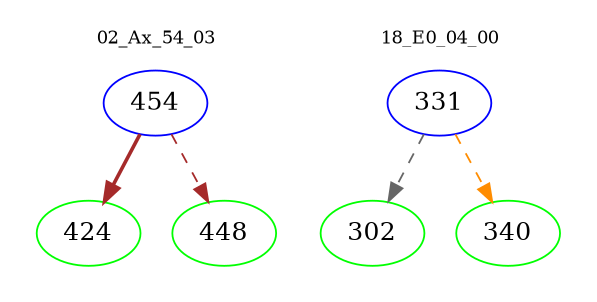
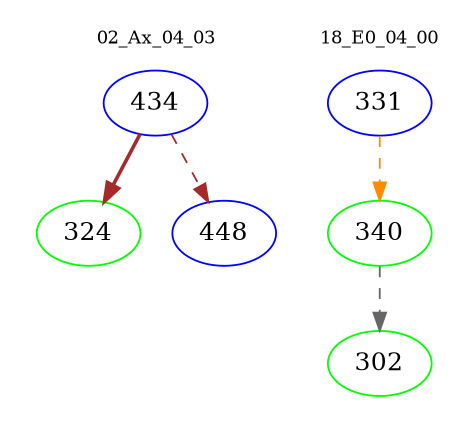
cluster "02_Ax_54_03": label "02_Ax_54_03" -> "02_Ax_04_03"
node "454": label "454" -> "434"
edge "331" -> "302": now "340" -> "302"
node "424": label "424" -> "324"
node "448": color green -> blue
